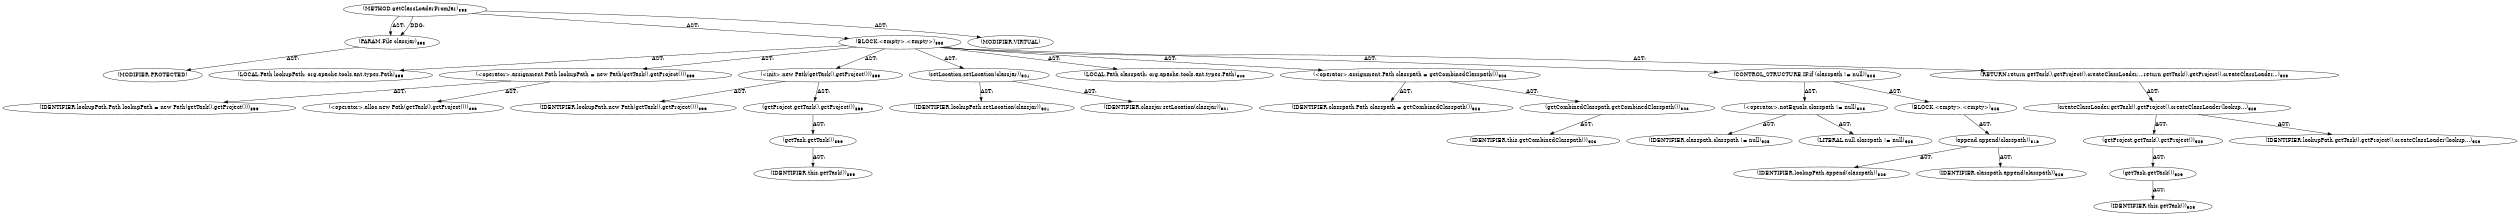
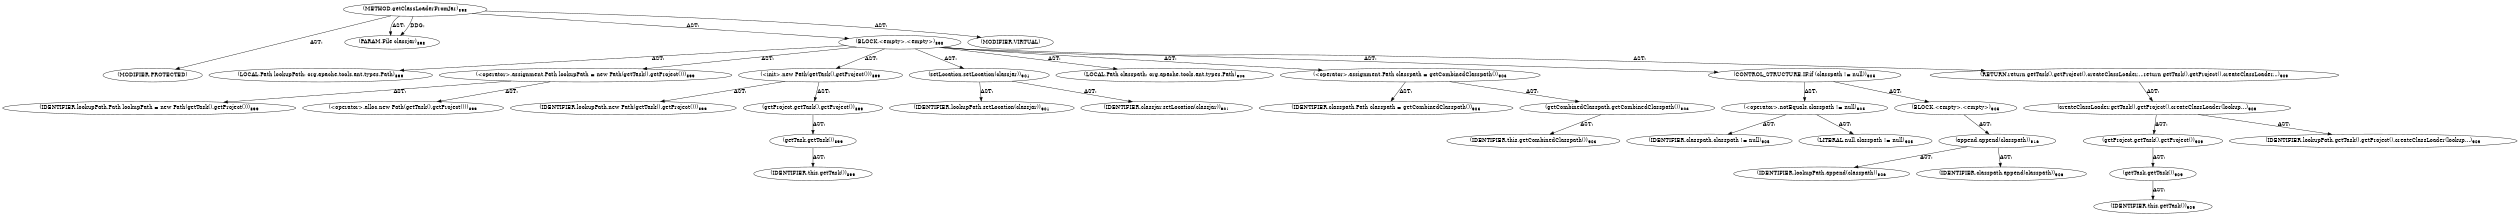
edge "(PARAM,File classjar)" -> "(MODIFIER,PROTECTED)": now "(METHOD,getClassLoaderFromJar)" -> "(MODIFIER,PROTECTED)"
